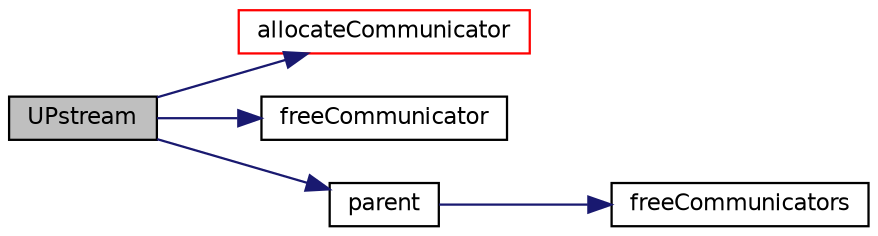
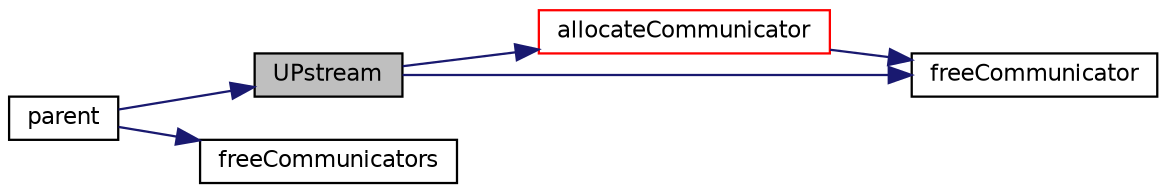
edge "allocateCommunicator" -> "freeCommunicator": added
edge "UPstream" -> "parent": reversed
